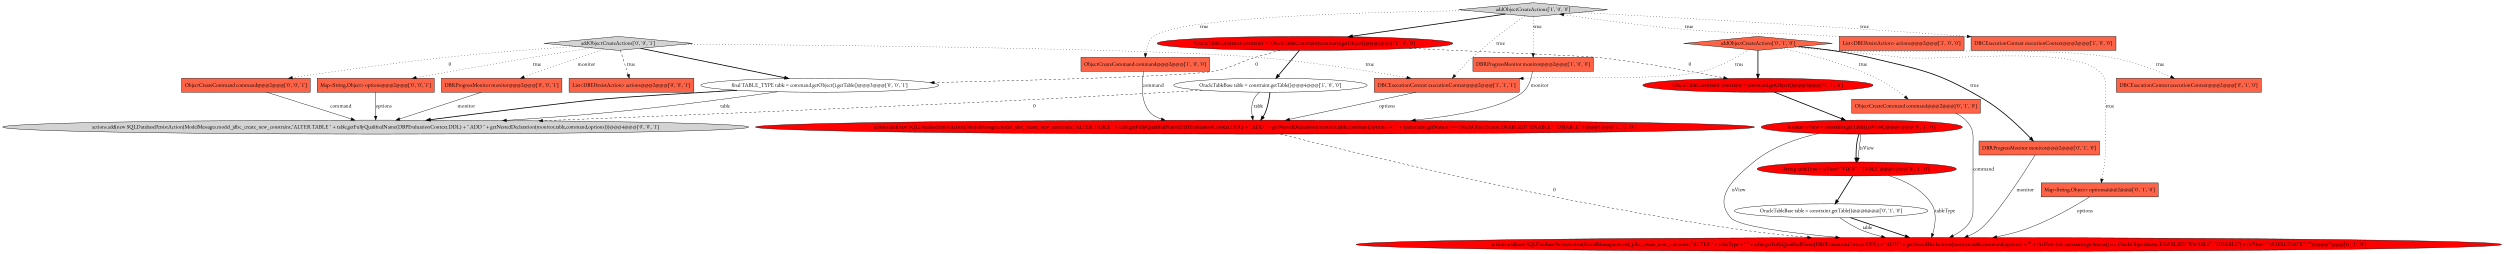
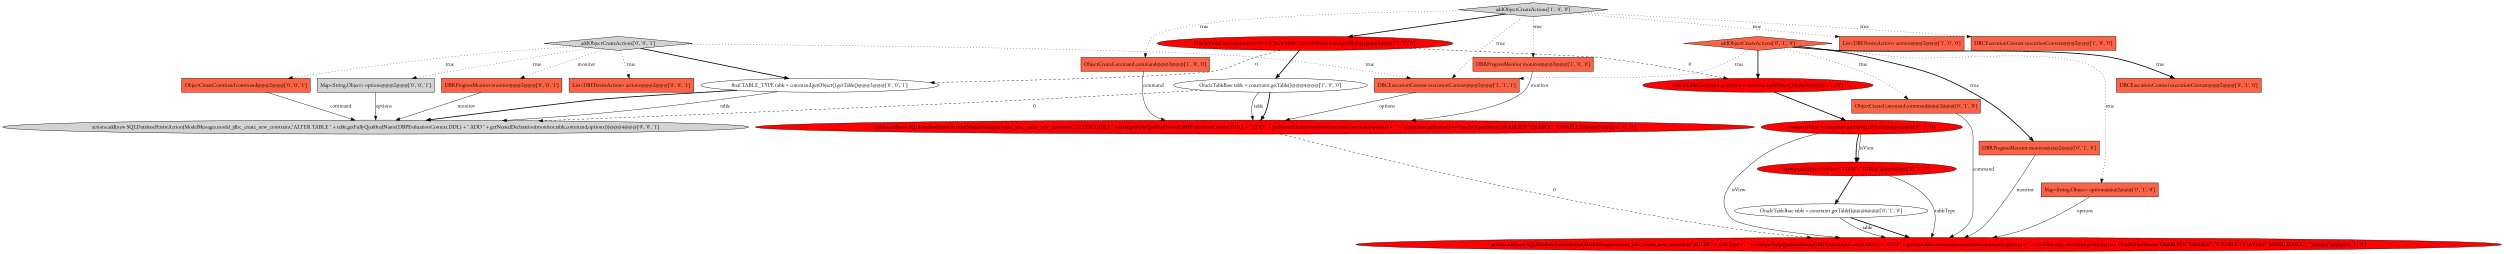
edge "List<DBEPersistAction> actions@@@2@@@['1', '0', '0']" -> "addObjectCreateActions['1', '0', '0']": reversed
edge "addObjectCreateActions['0', '1', '0']" -> "DBCExecutionContext executionContext@@@2@@@['0', '1', '0']": style dotted -> bold
edge "addObjectCreateActions['0', '0', '1']" -> "List<DBEPersistAction> actions@@@2@@@['0', '0', '1']": style dashed -> dotted
edge "addObjectCreateActions['0', '0', '1']" -> "ObjectCreateCommand command@@@2@@@['0', '0', '1']": label "0" -> "true"
node "Map<String,Object> options@@@2@@@['0', '0', '1']": fillcolor tomato -> lightgray
